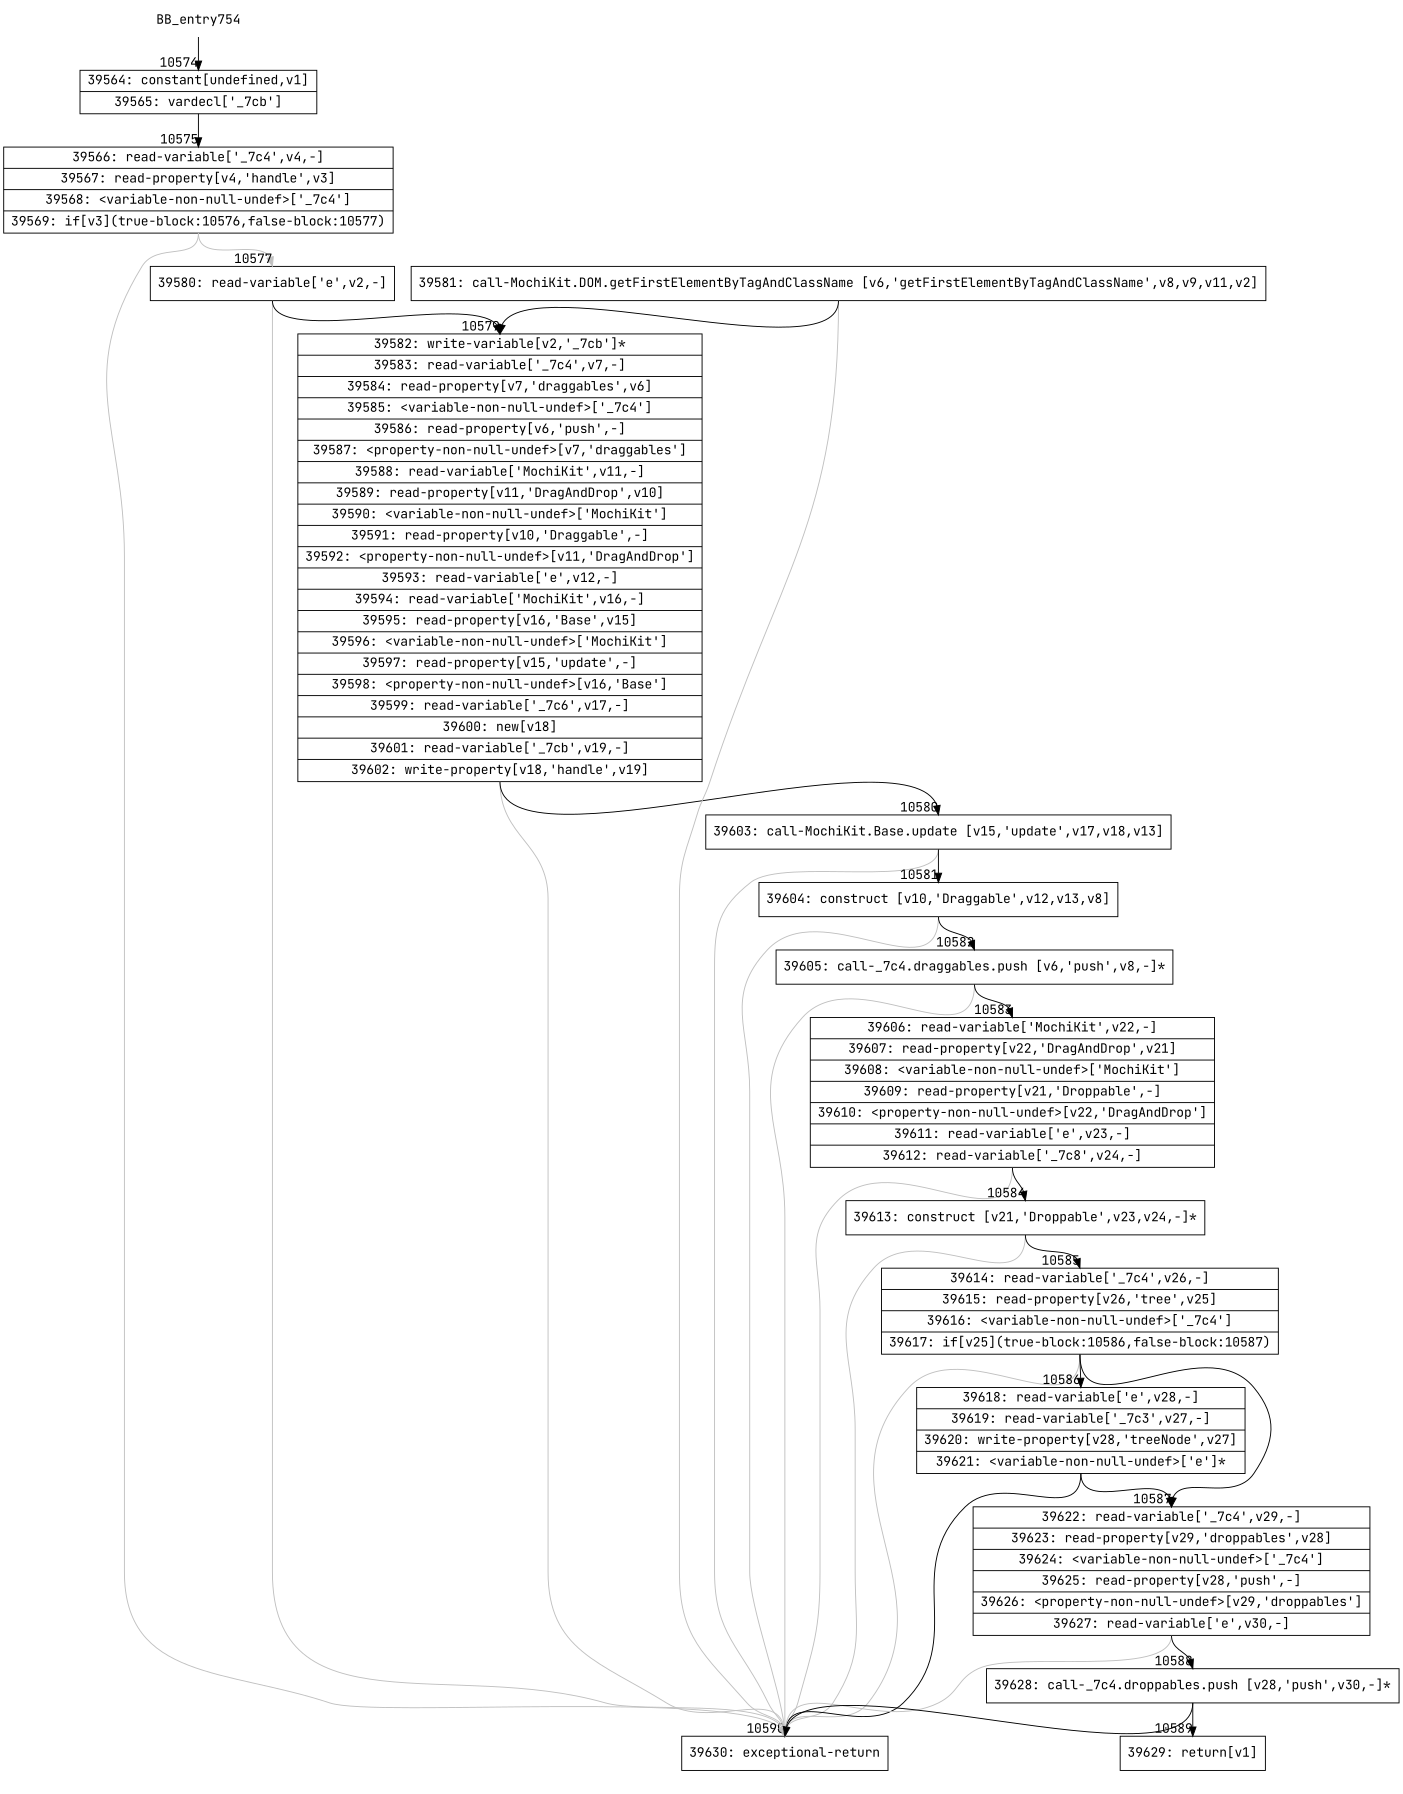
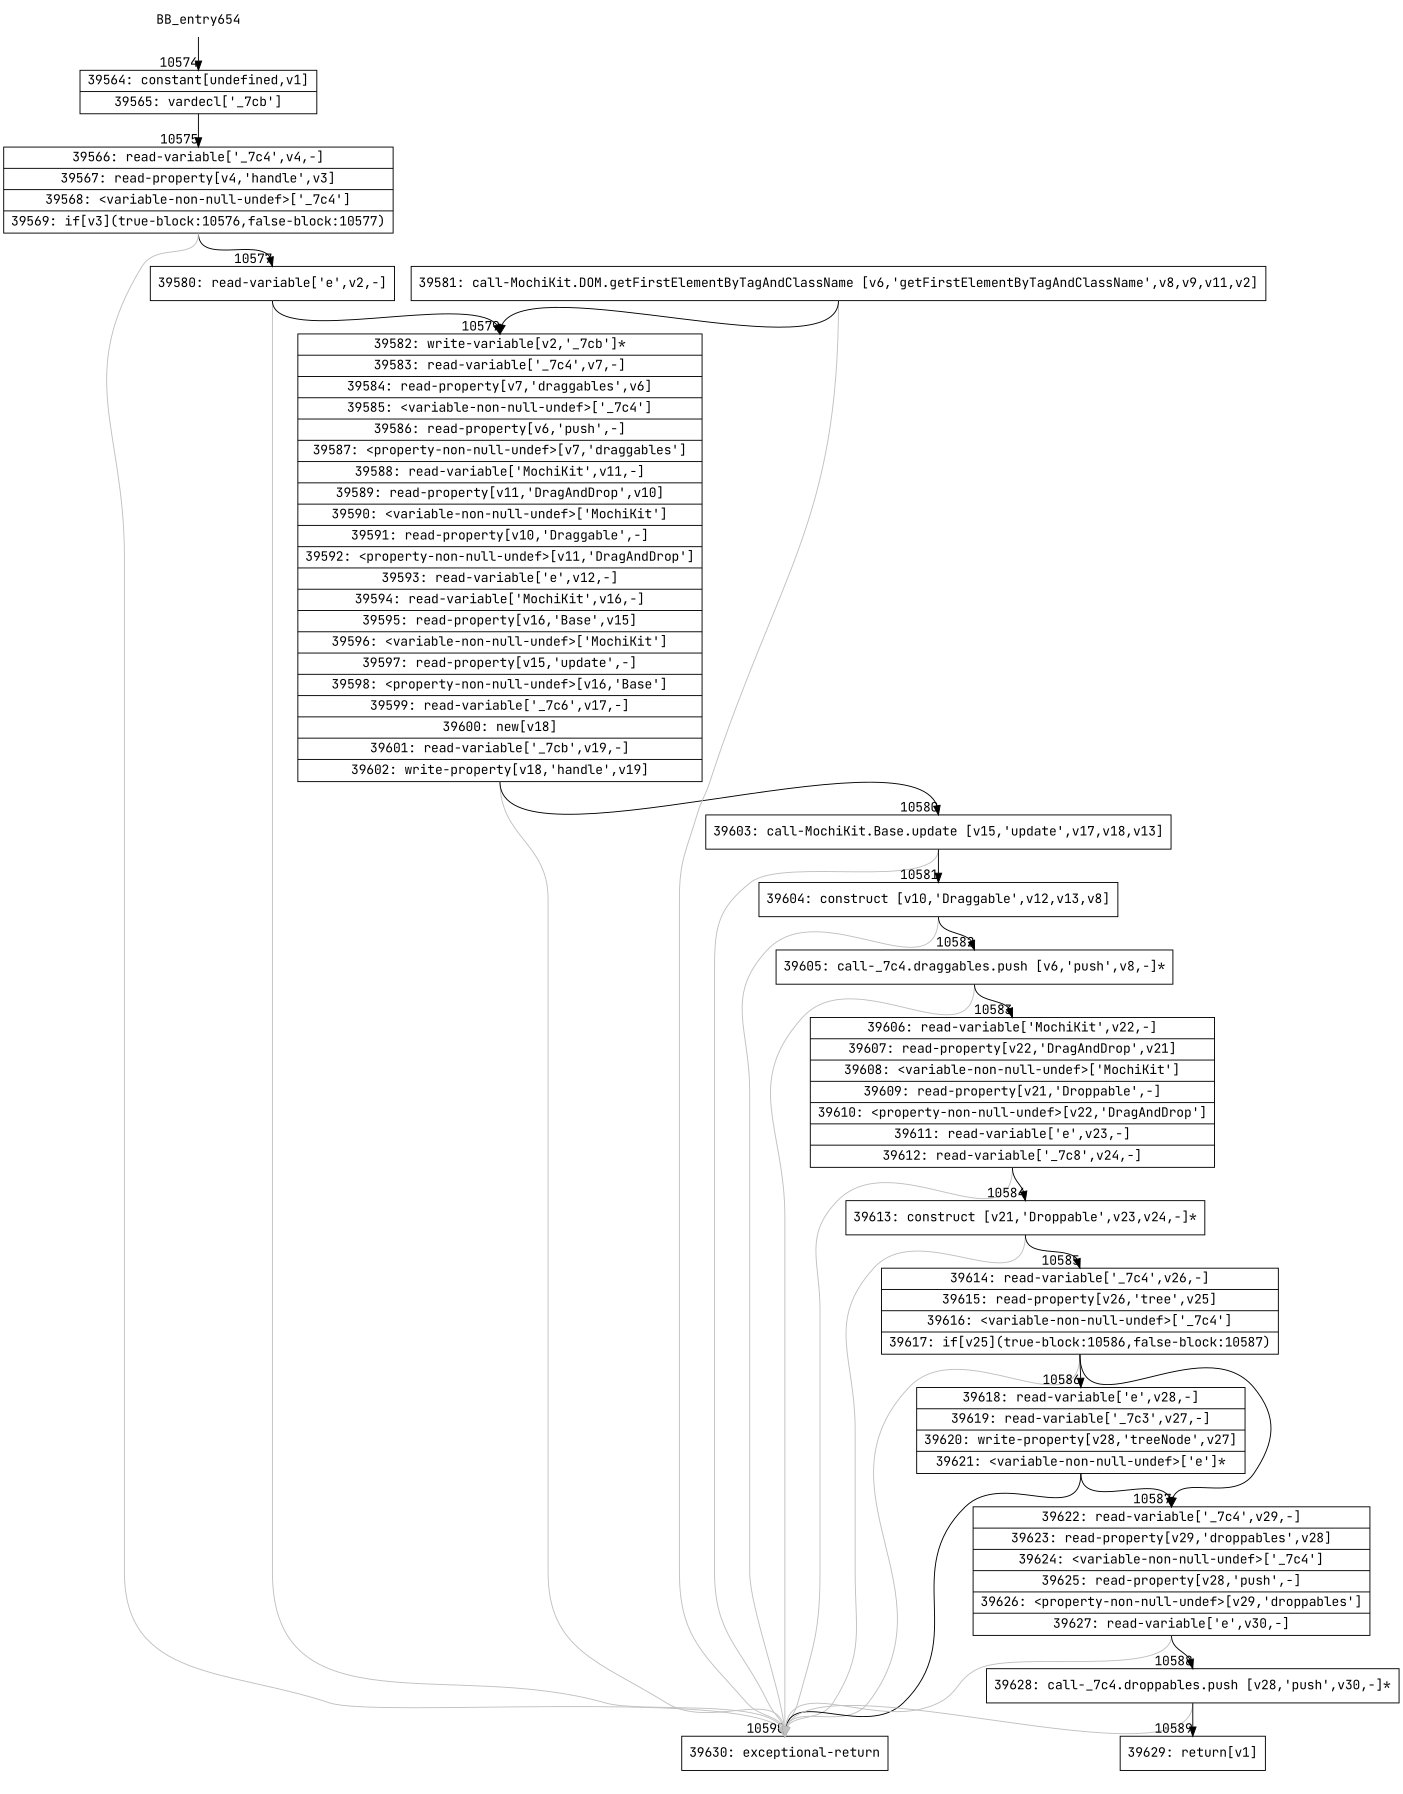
node "BB_entry754": label "BB_entry754" -> "BB_entry654"
edge "39566: read-variable['_7c4',v4,-]" -> "39580: read-variable['e',v2,-]": color gray -> black
edge "39628: call-_7c4.droppables.push [v28,'push',v30,-]*" -> "39630: exceptional-return": color black -> gray
